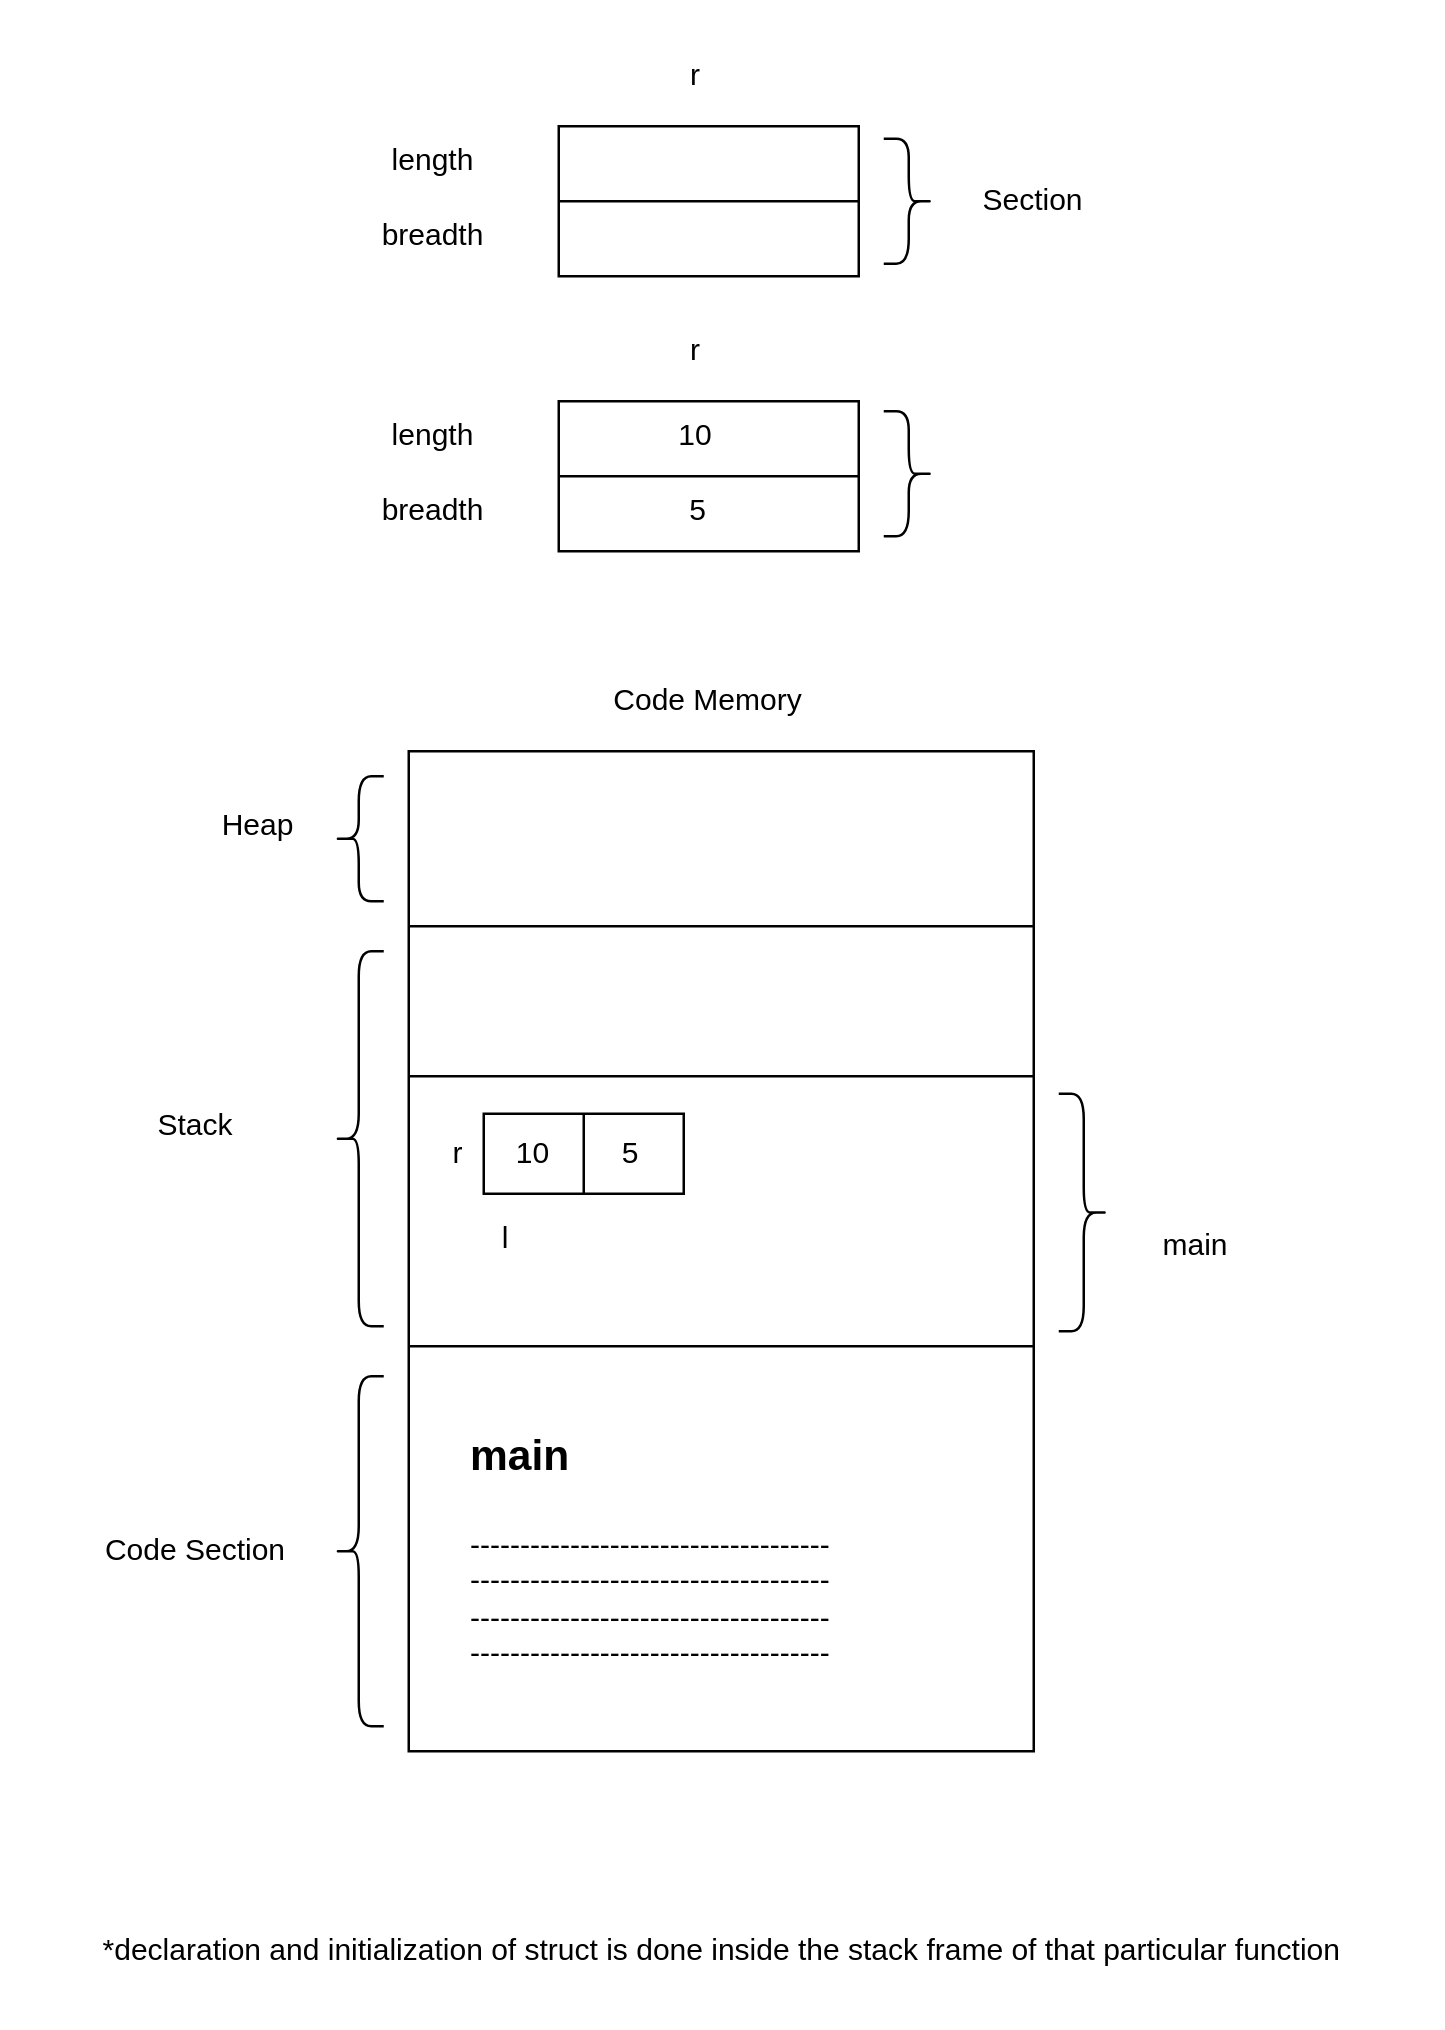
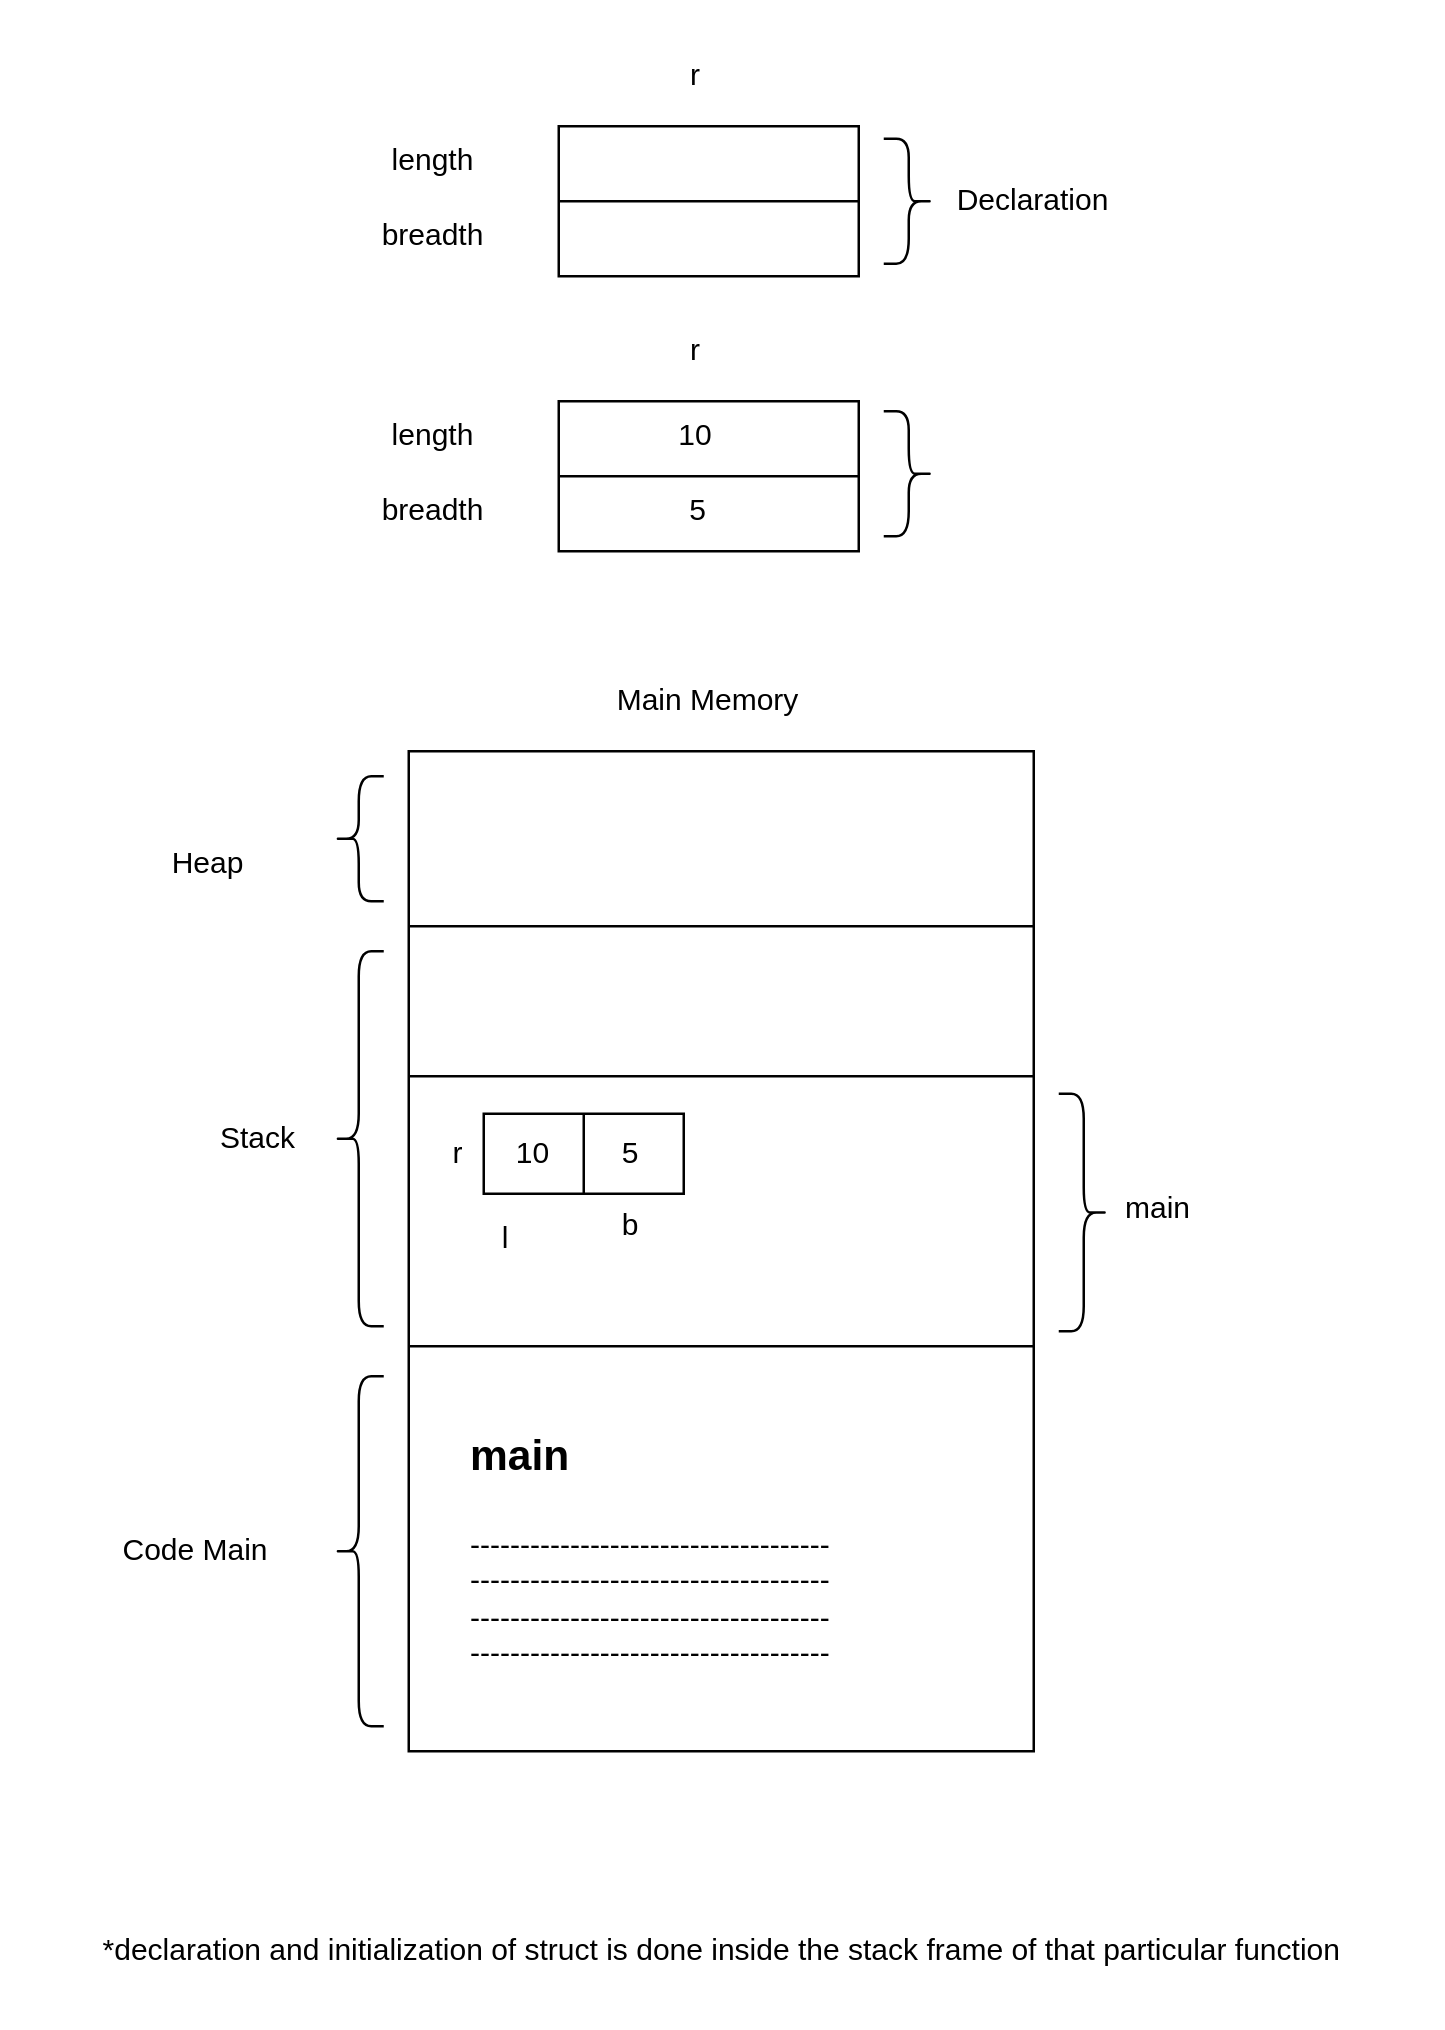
node "Section": label "Section" -> "Declaration"
node "Code Memory": label "Code Memory" -> "Main Memory"
node "Heap": moved (259, 826) -> (209, 864)
node "Stack": moved (196, 1126) -> (259, 1139)
node "b": added
node "main": moved (1196, 1245) -> (1159, 1208)
node "Code Section": label "Code Section" -> "Code Main"
